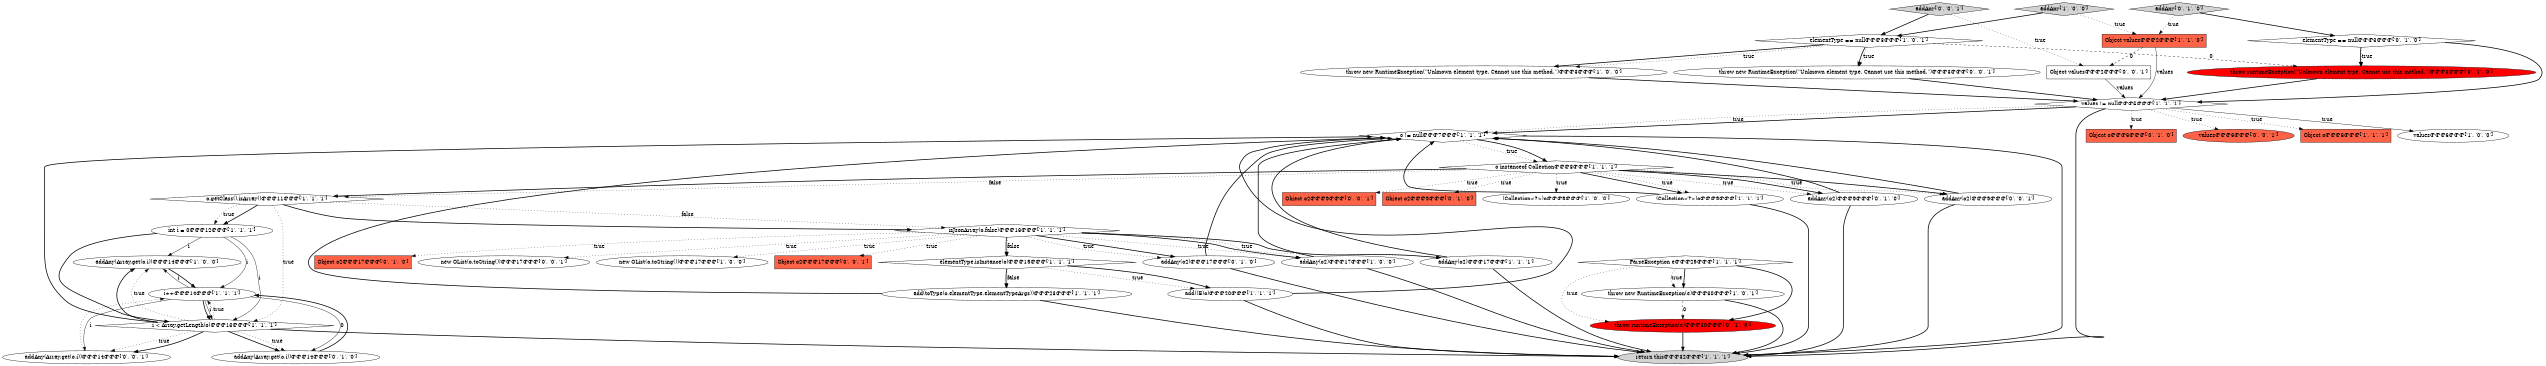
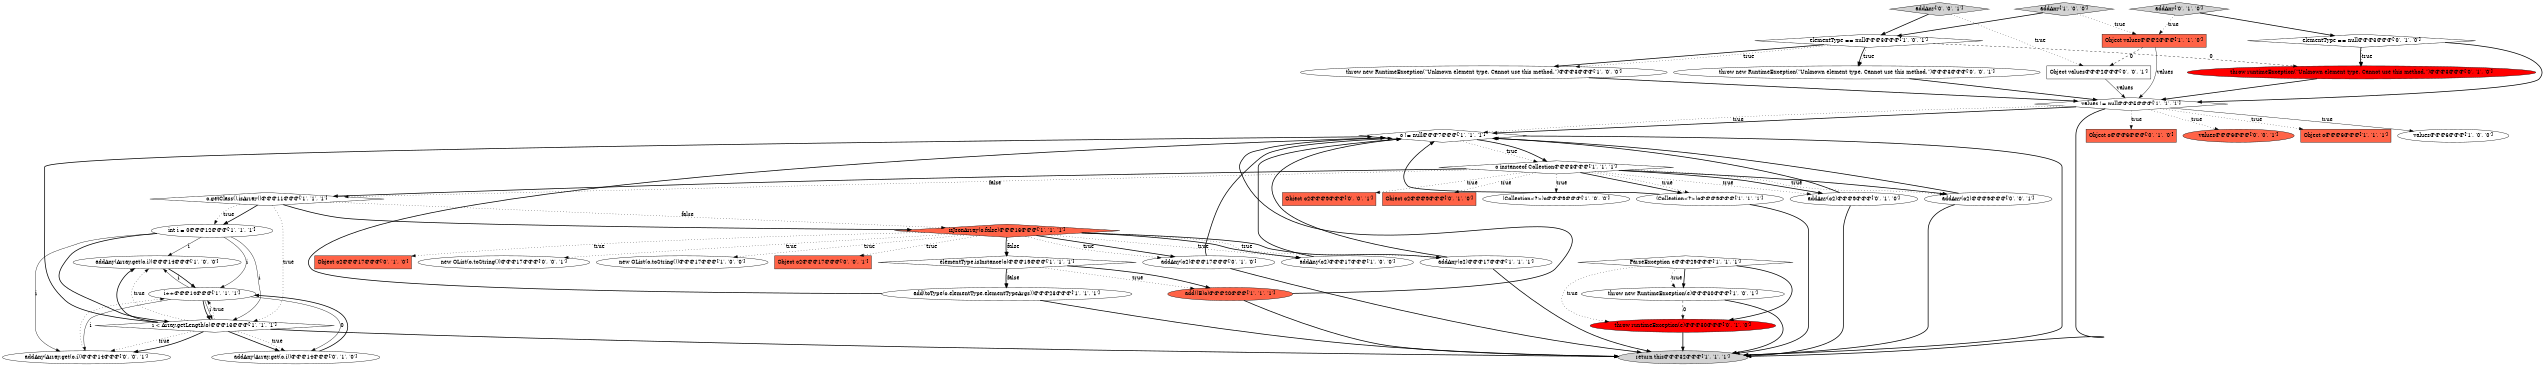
node "isJsonArray(o,false)@@@16@@@['1', '1', '1']": fillcolor white -> tomato
edge "int i = 0@@@12@@@['1', '1', '1']" -> "addAny(Array.get(o,i))@@@14@@@['0', '0', '1']": added, label "i"
node "add((E)o)@@@20@@@['1', '1', '1']": fillcolor white -> tomato
edge "addAny(o2)@@@17@@@['1', '0', '0']" -> "return this@@@32@@@['1', '1', '1']": removed
